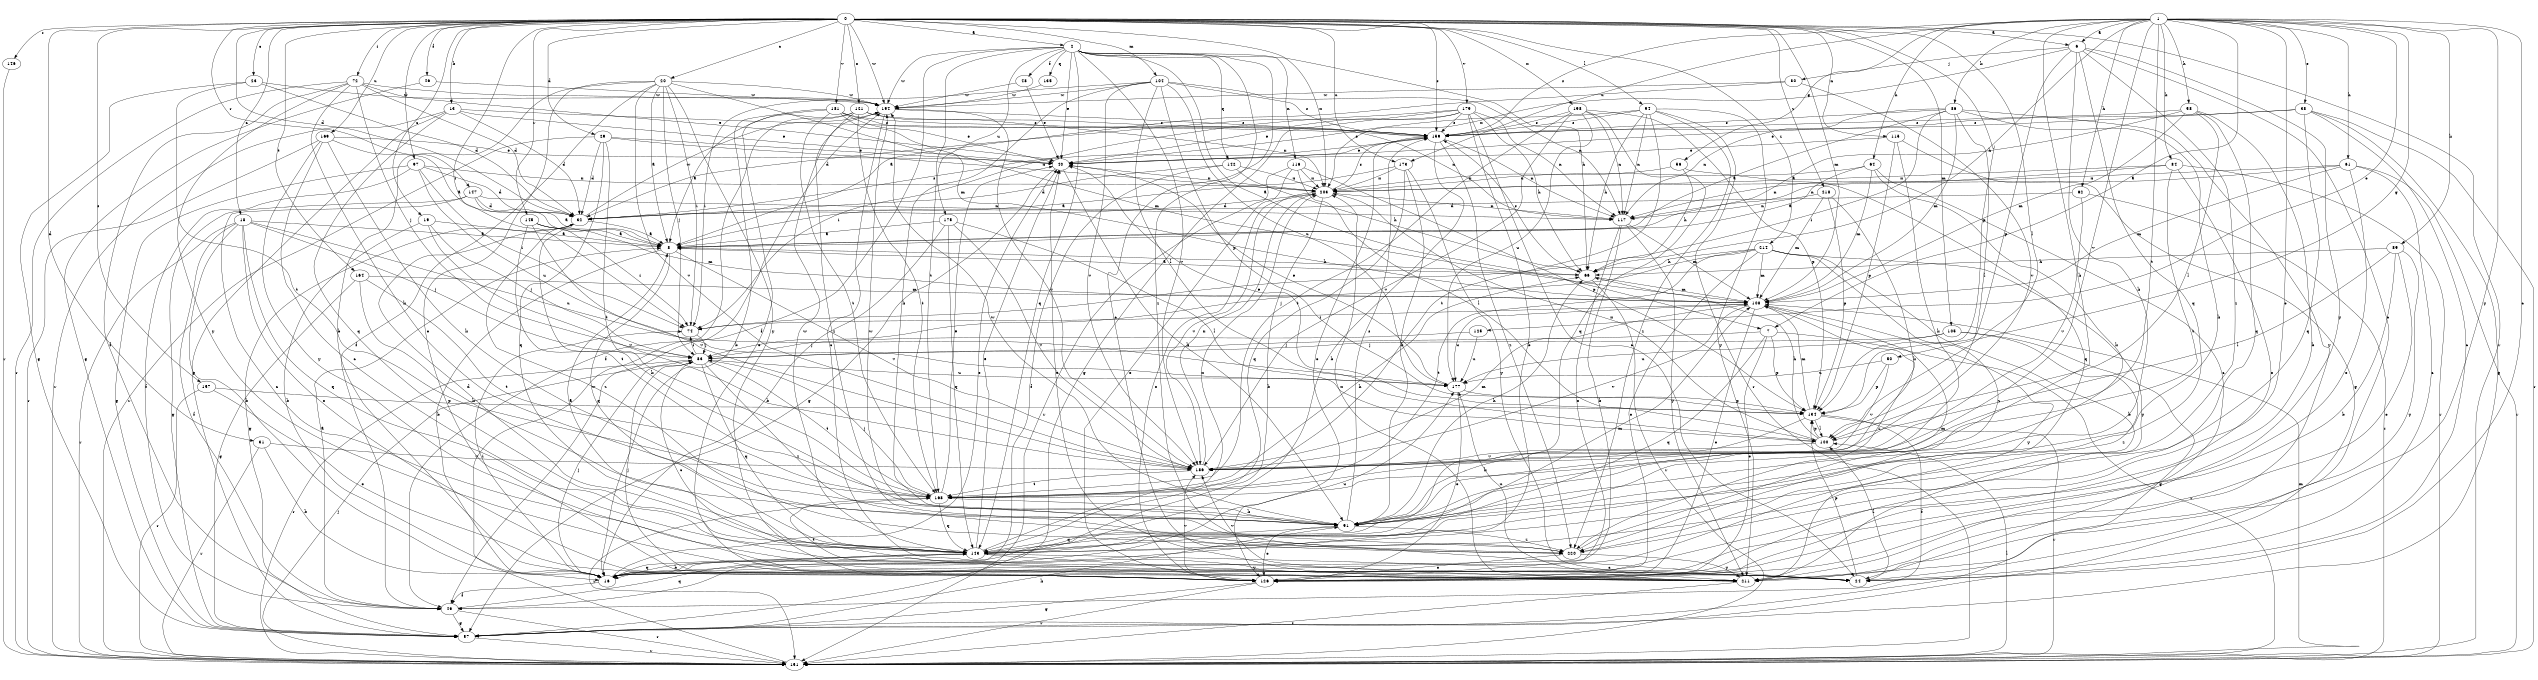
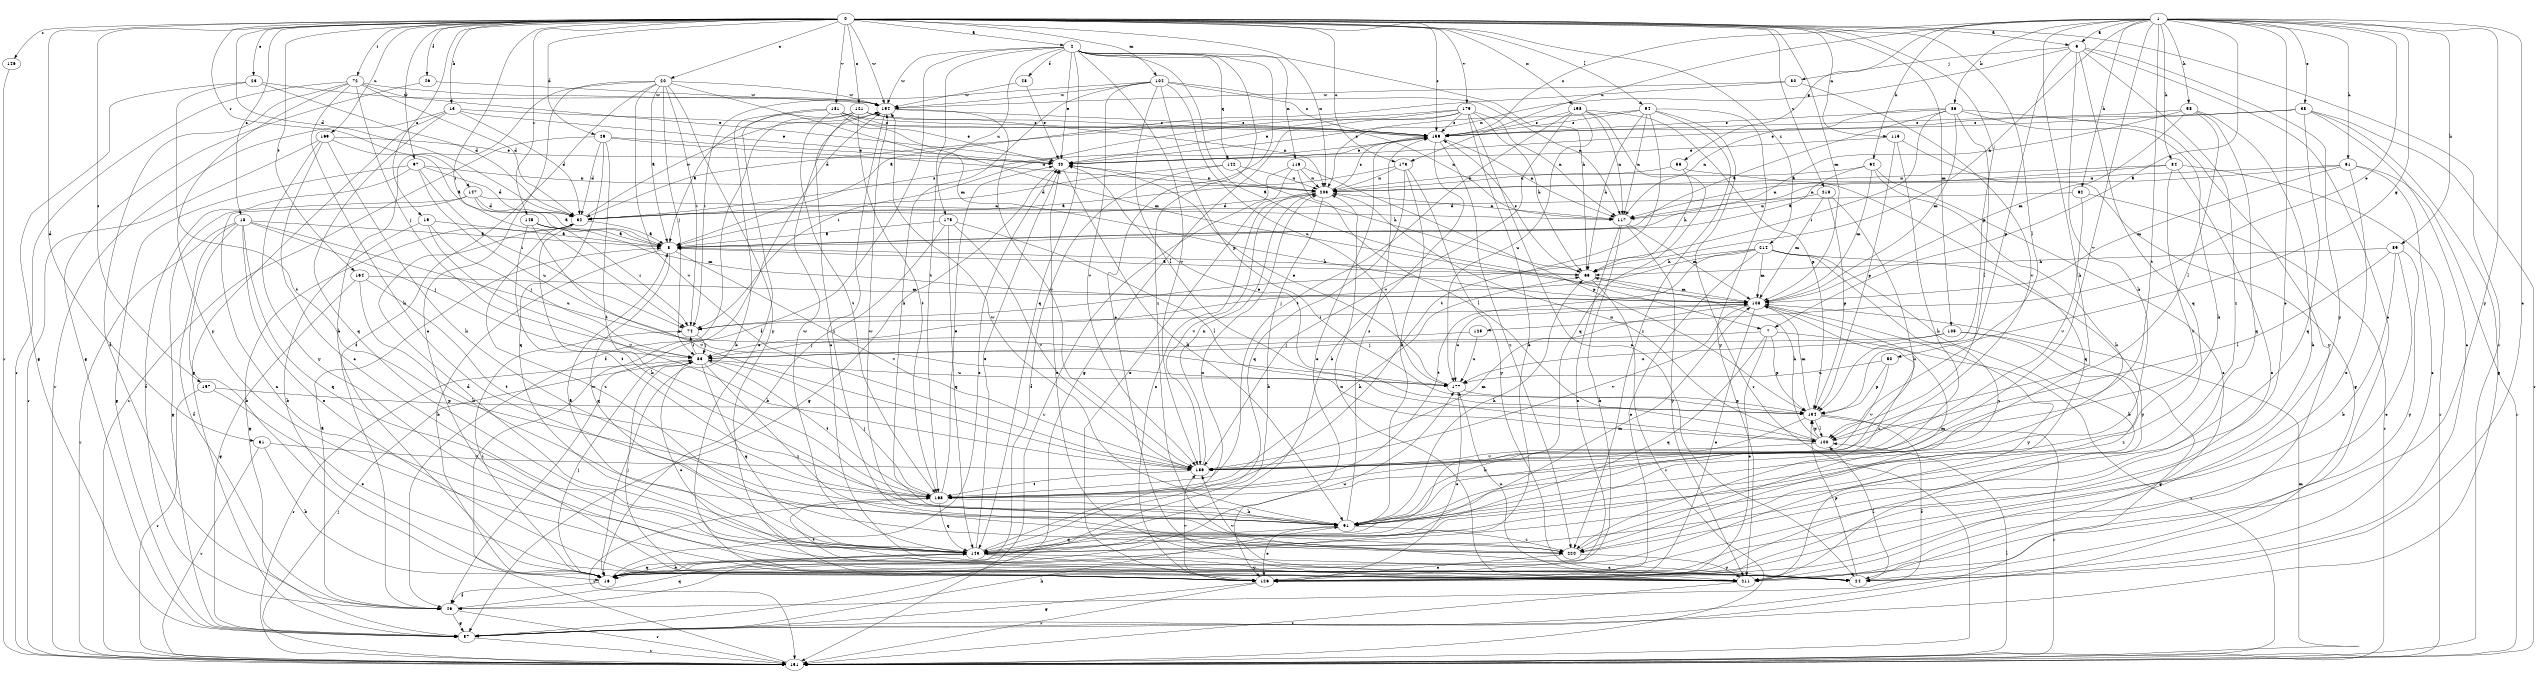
node "135": removed
